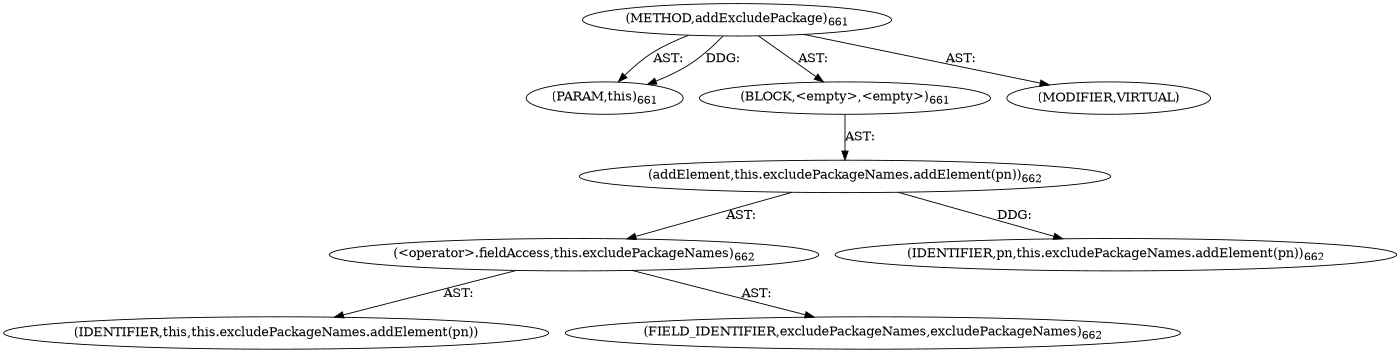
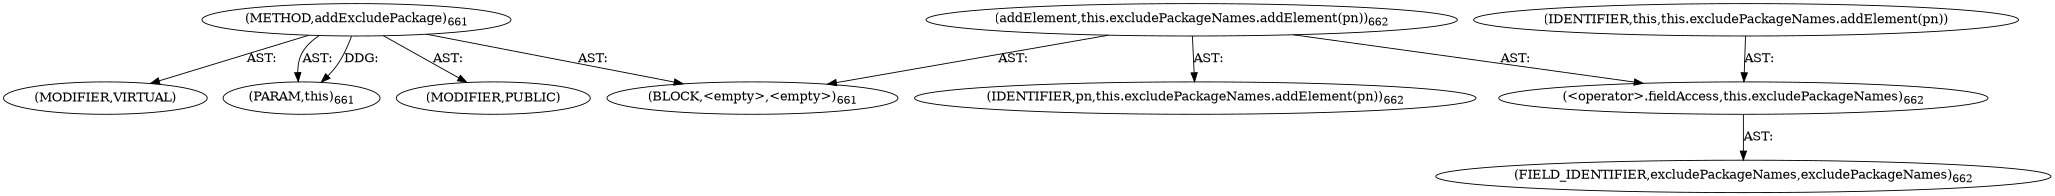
node "(MODIFIER,PUBLIC)": added
edge "(BLOCK,<empty>,<empty>)" -> "(addElement,this.excludePackageNames.addElement(pn))": reversed
edge "(addElement,this.excludePackageNames.addElement(pn))" -> "(IDENTIFIER,pn,this.excludePackageNames.addElement(pn))": label "DDG: " -> "AST: "
edge "(<operator>.fieldAccess,this.excludePackageNames)" -> "(IDENTIFIER,this,this.excludePackageNames.addElement(pn))": reversed
